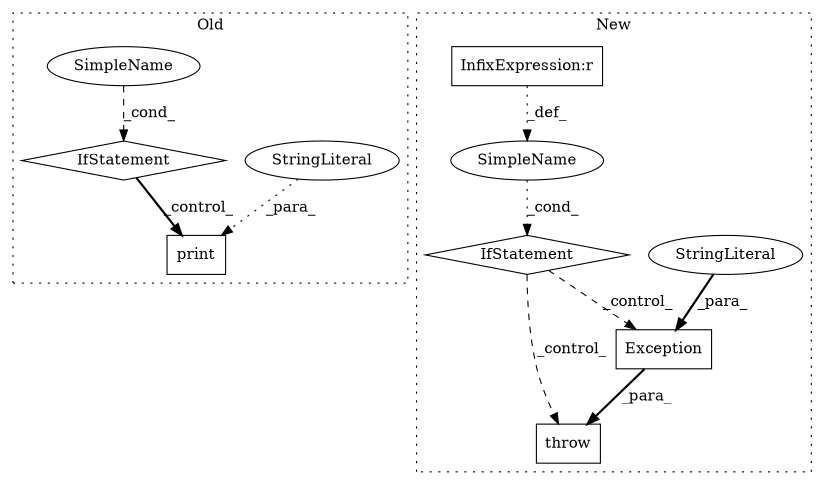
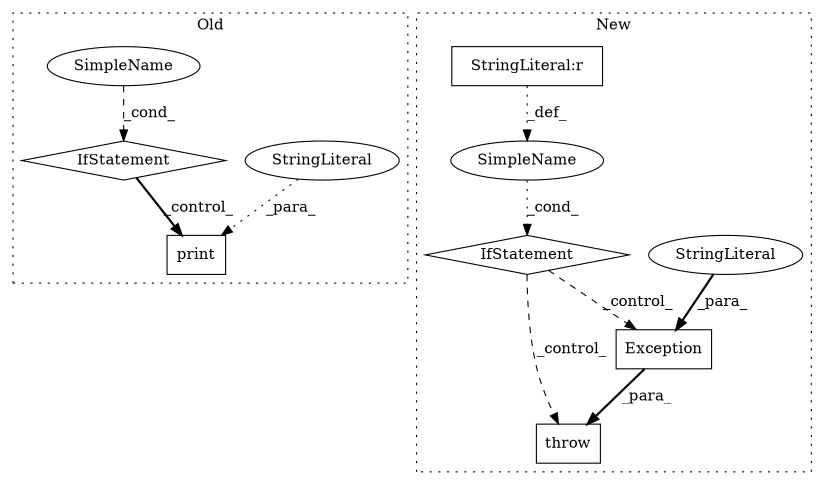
node "InfixExpression:r": label "InfixExpression:r" -> "StringLiteral:r"
